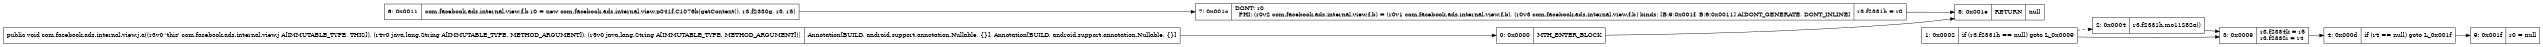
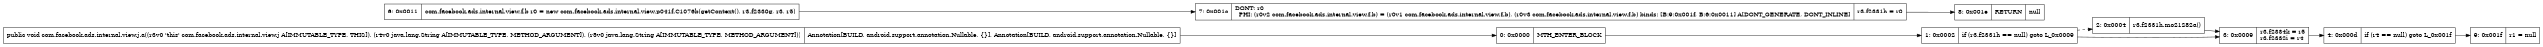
node "2: 0x0004": text "r3.f2331h.mo11282a()" -> "r3.f2331h.mo21282a()"
edge "0: 0x0000" -> "8: 0x001e": now "0: 0x0000" -> "1: 0x0002"
node "9: 0x001f": text "r0 = null" -> "r1 = null"
